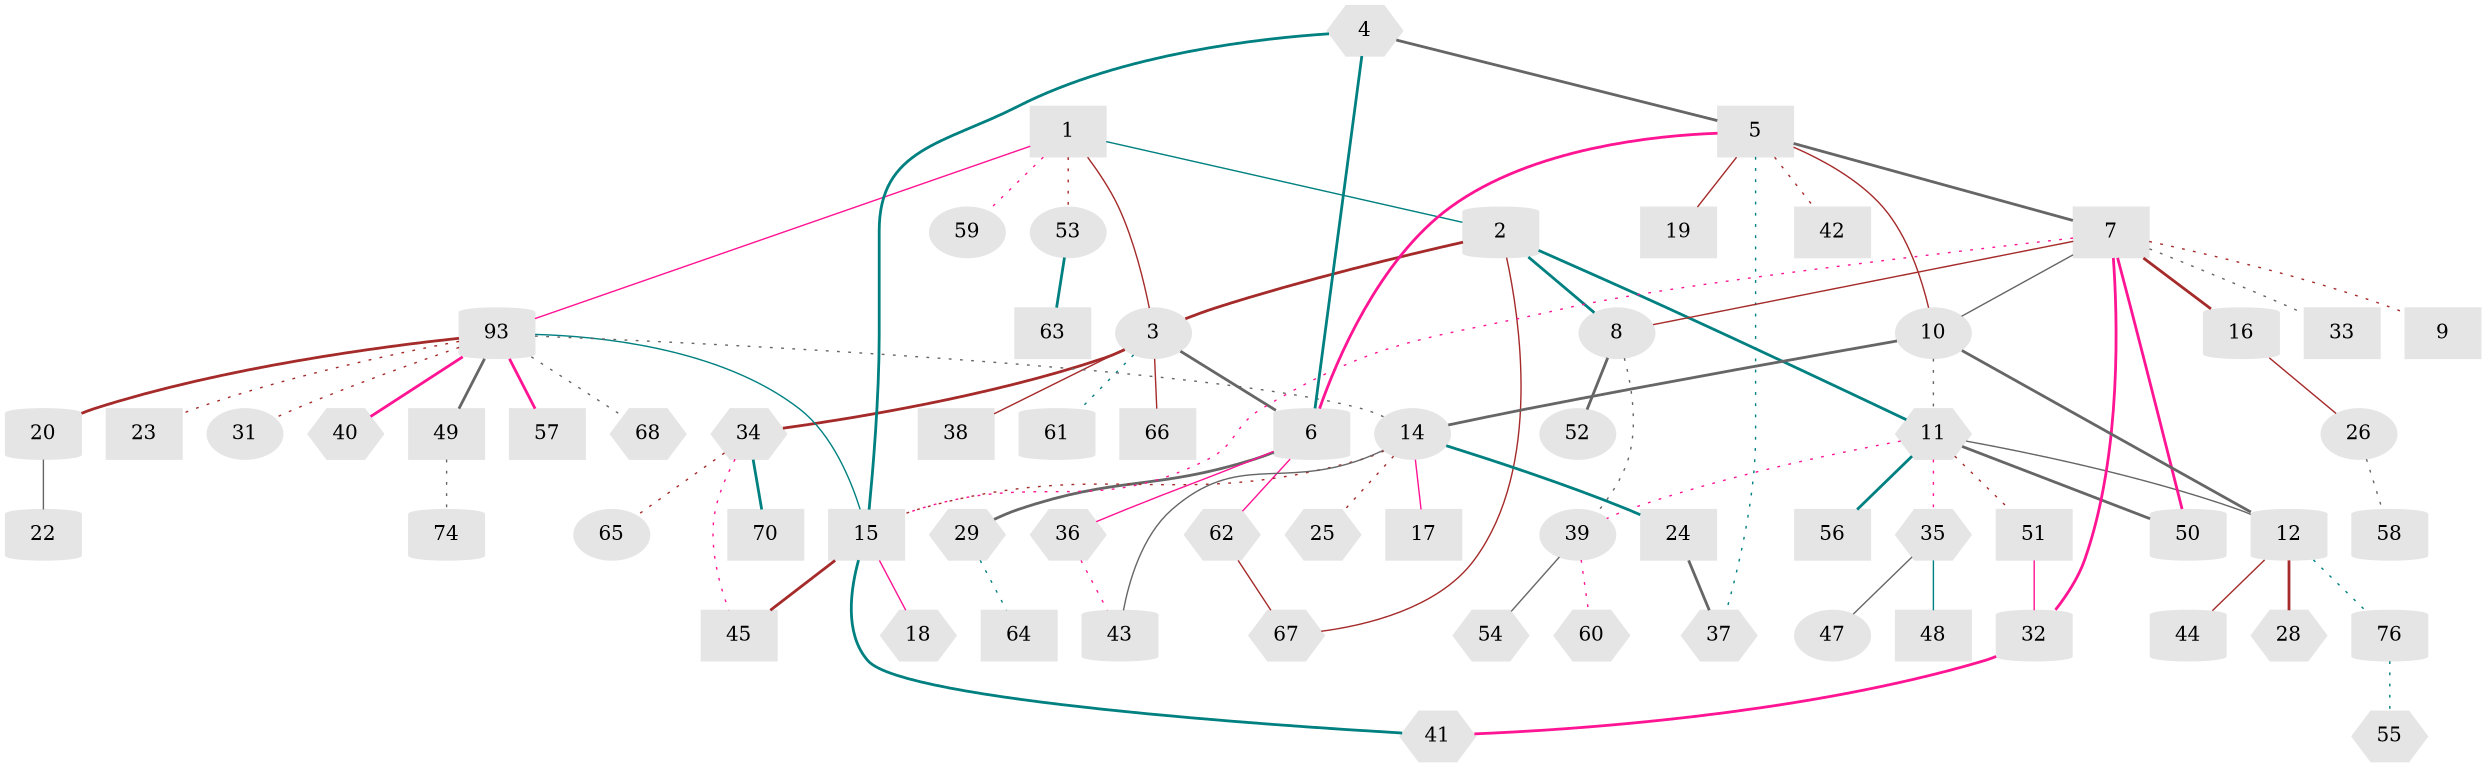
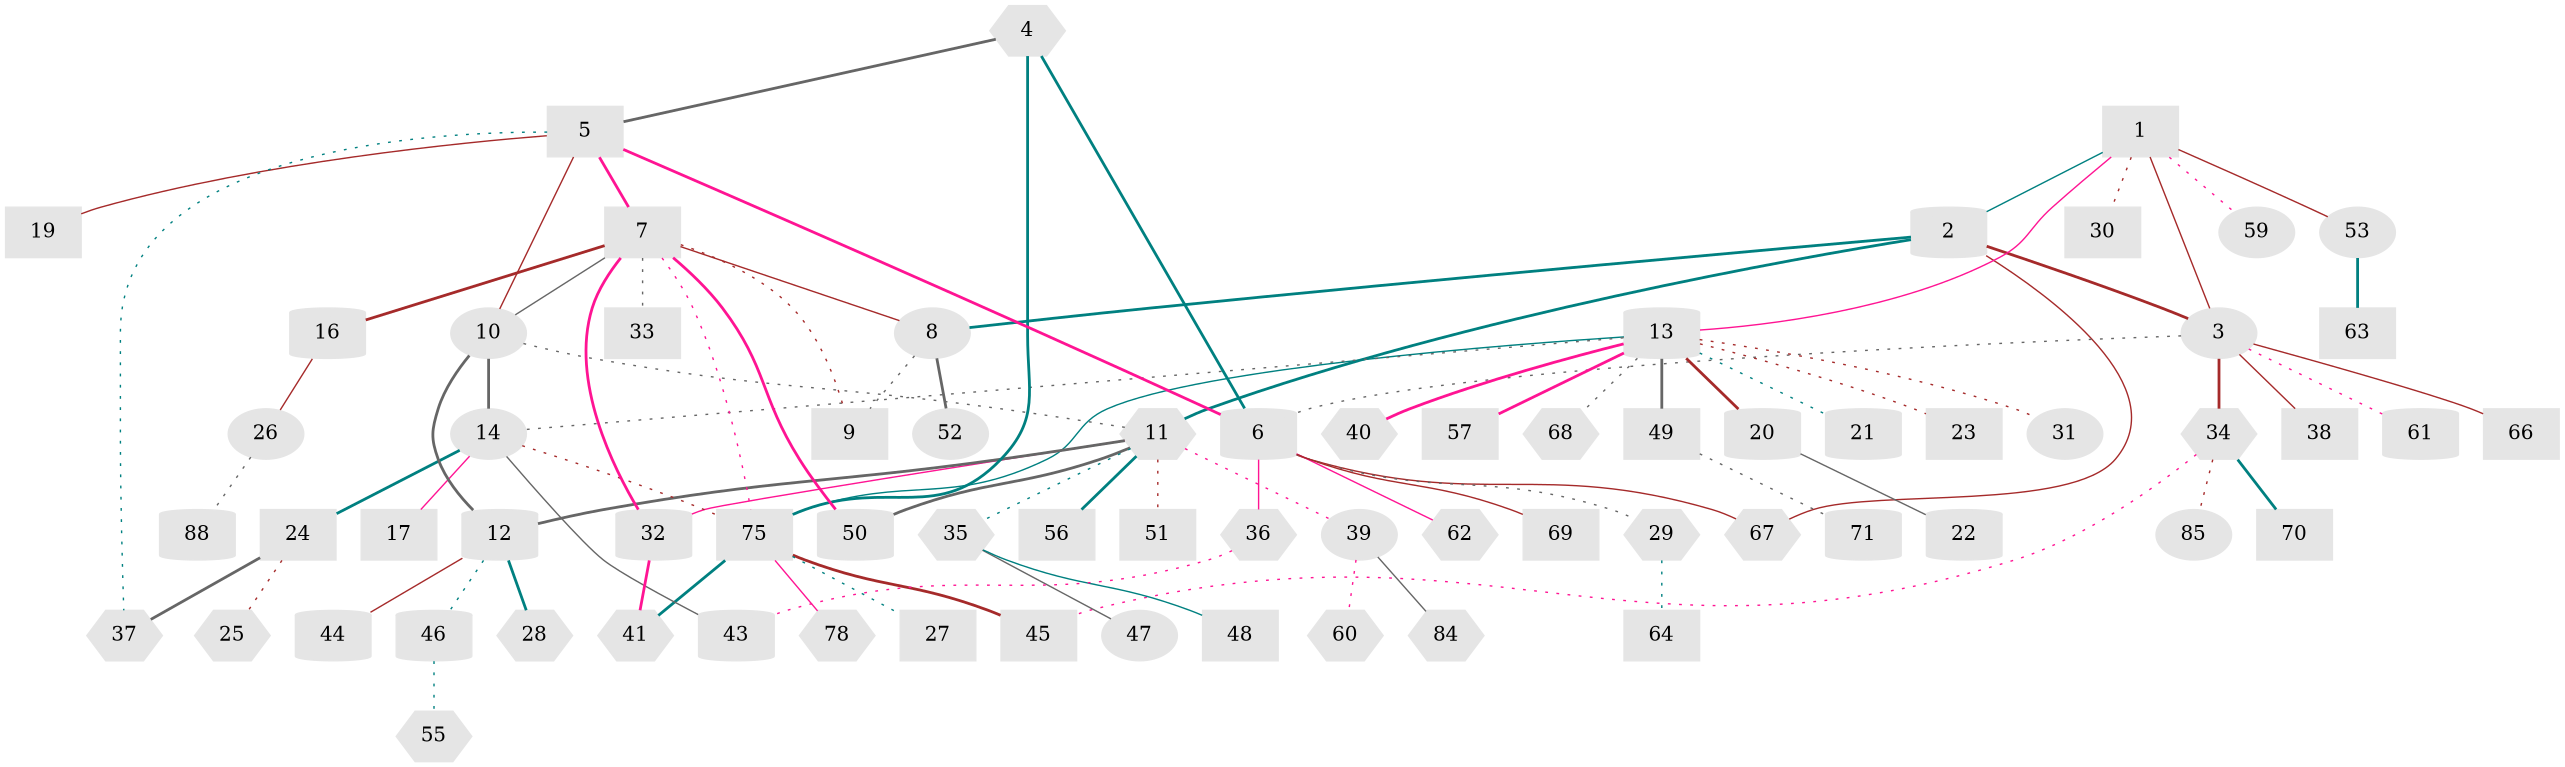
edge "1" -- "53": style dotted -> solid
edge "5" -- "7": color gray40 -> deeppink
node "42": removed
node "30": added
node "93": label "93" -> "13"
edge "3" -- "6": style bold -> dotted
edge "3" -- "61": color teal -> deeppink
node "21": added
edge "8" -- "39": now "8" -- "9"
edge "11" -- "12": style solid -> bold
edge "6" -- "29": style bold -> dotted
edge "14" -- "25": now "24" -- "25"
edge "11" -- "35": color deeppink -> teal
node "74": label "74" -> "71"
node "65": label "65" -> "85"
node "15": label "15" -> "75"
node "69": added
node "58": label "58" -> "88"
edge "62" -- "67": now "6" -- "67"
edge "51" -- "32": now "11" -- "32"
edge "12" -- "28": color brown -> teal
node "18": label "18" -> "78"
node "27": added
node "54": label "54" -> "84"
node "76": label "76" -> "46"
